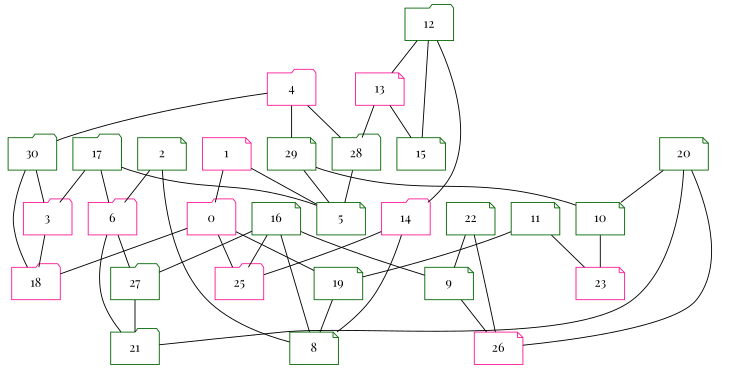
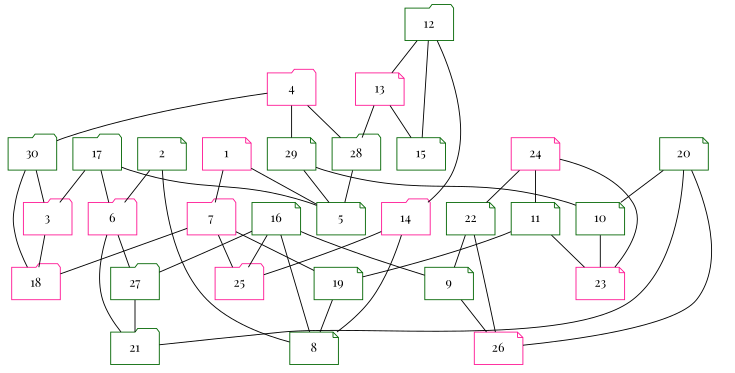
node "24": added
node "0": label "0" -> "7"
